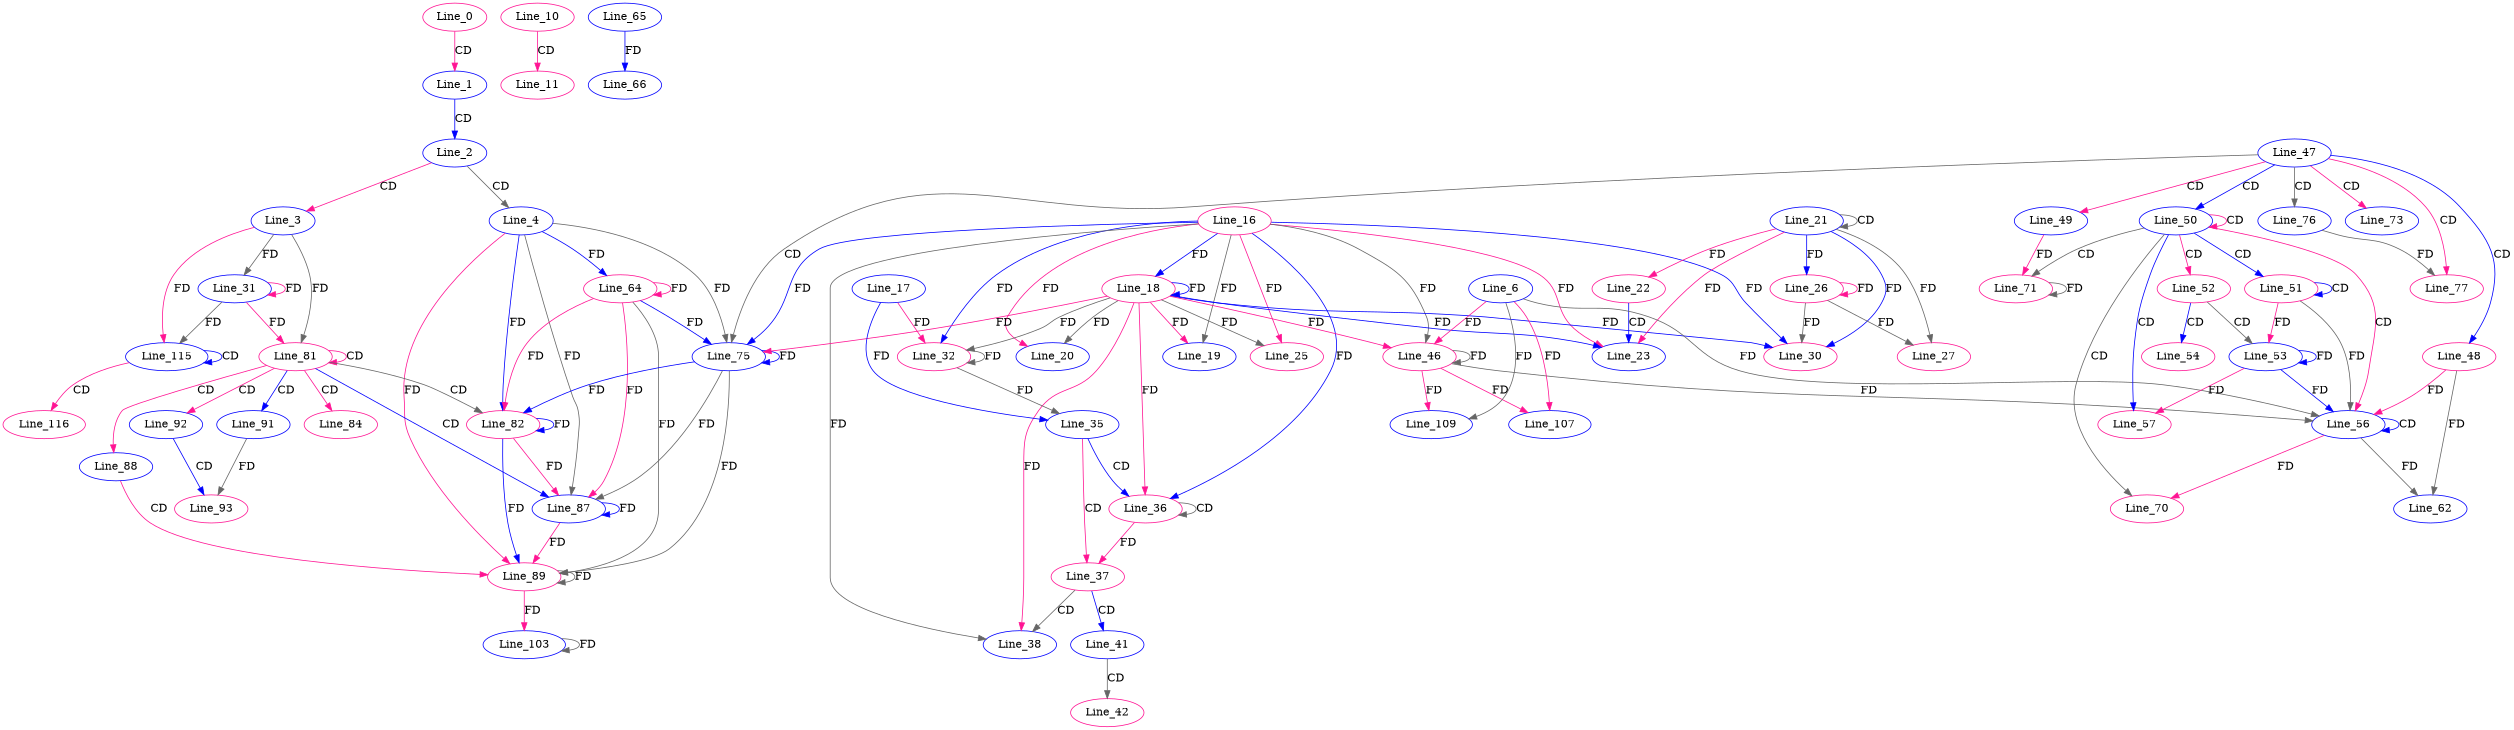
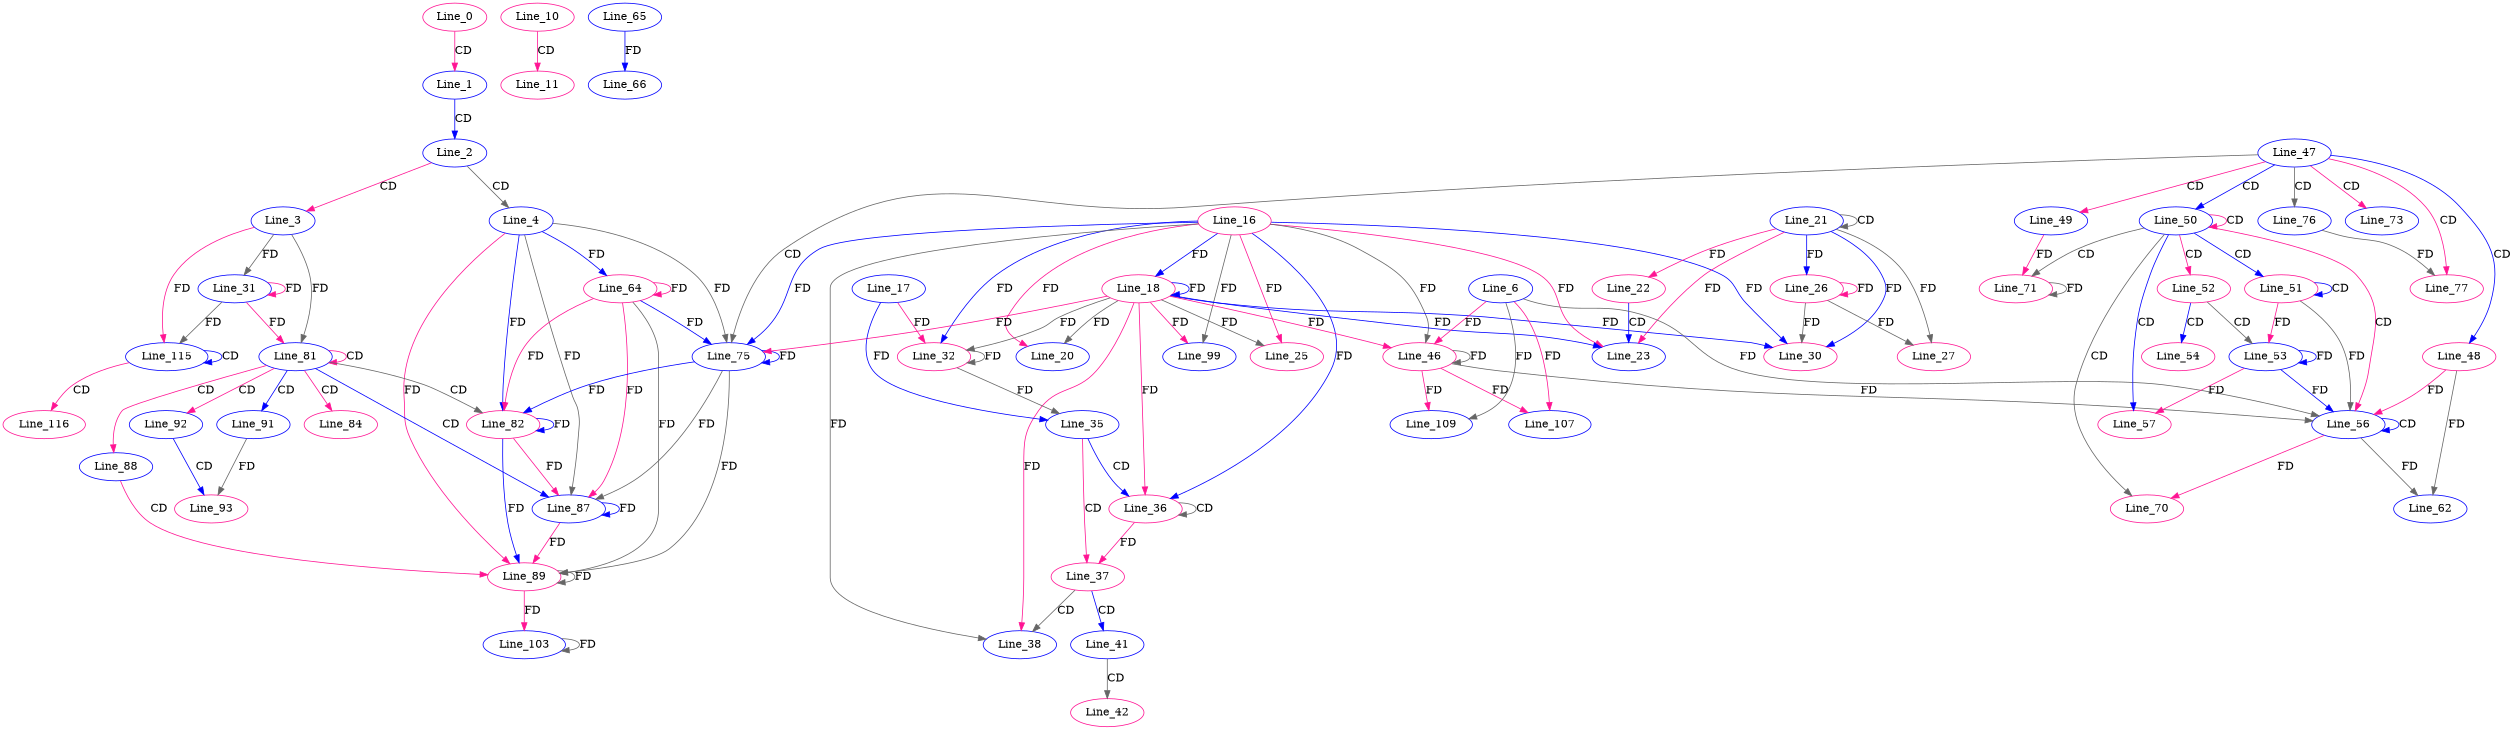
node "Line_81": color deeppink -> blue
node "Line_19": label "Line_19" -> "Line_99"
